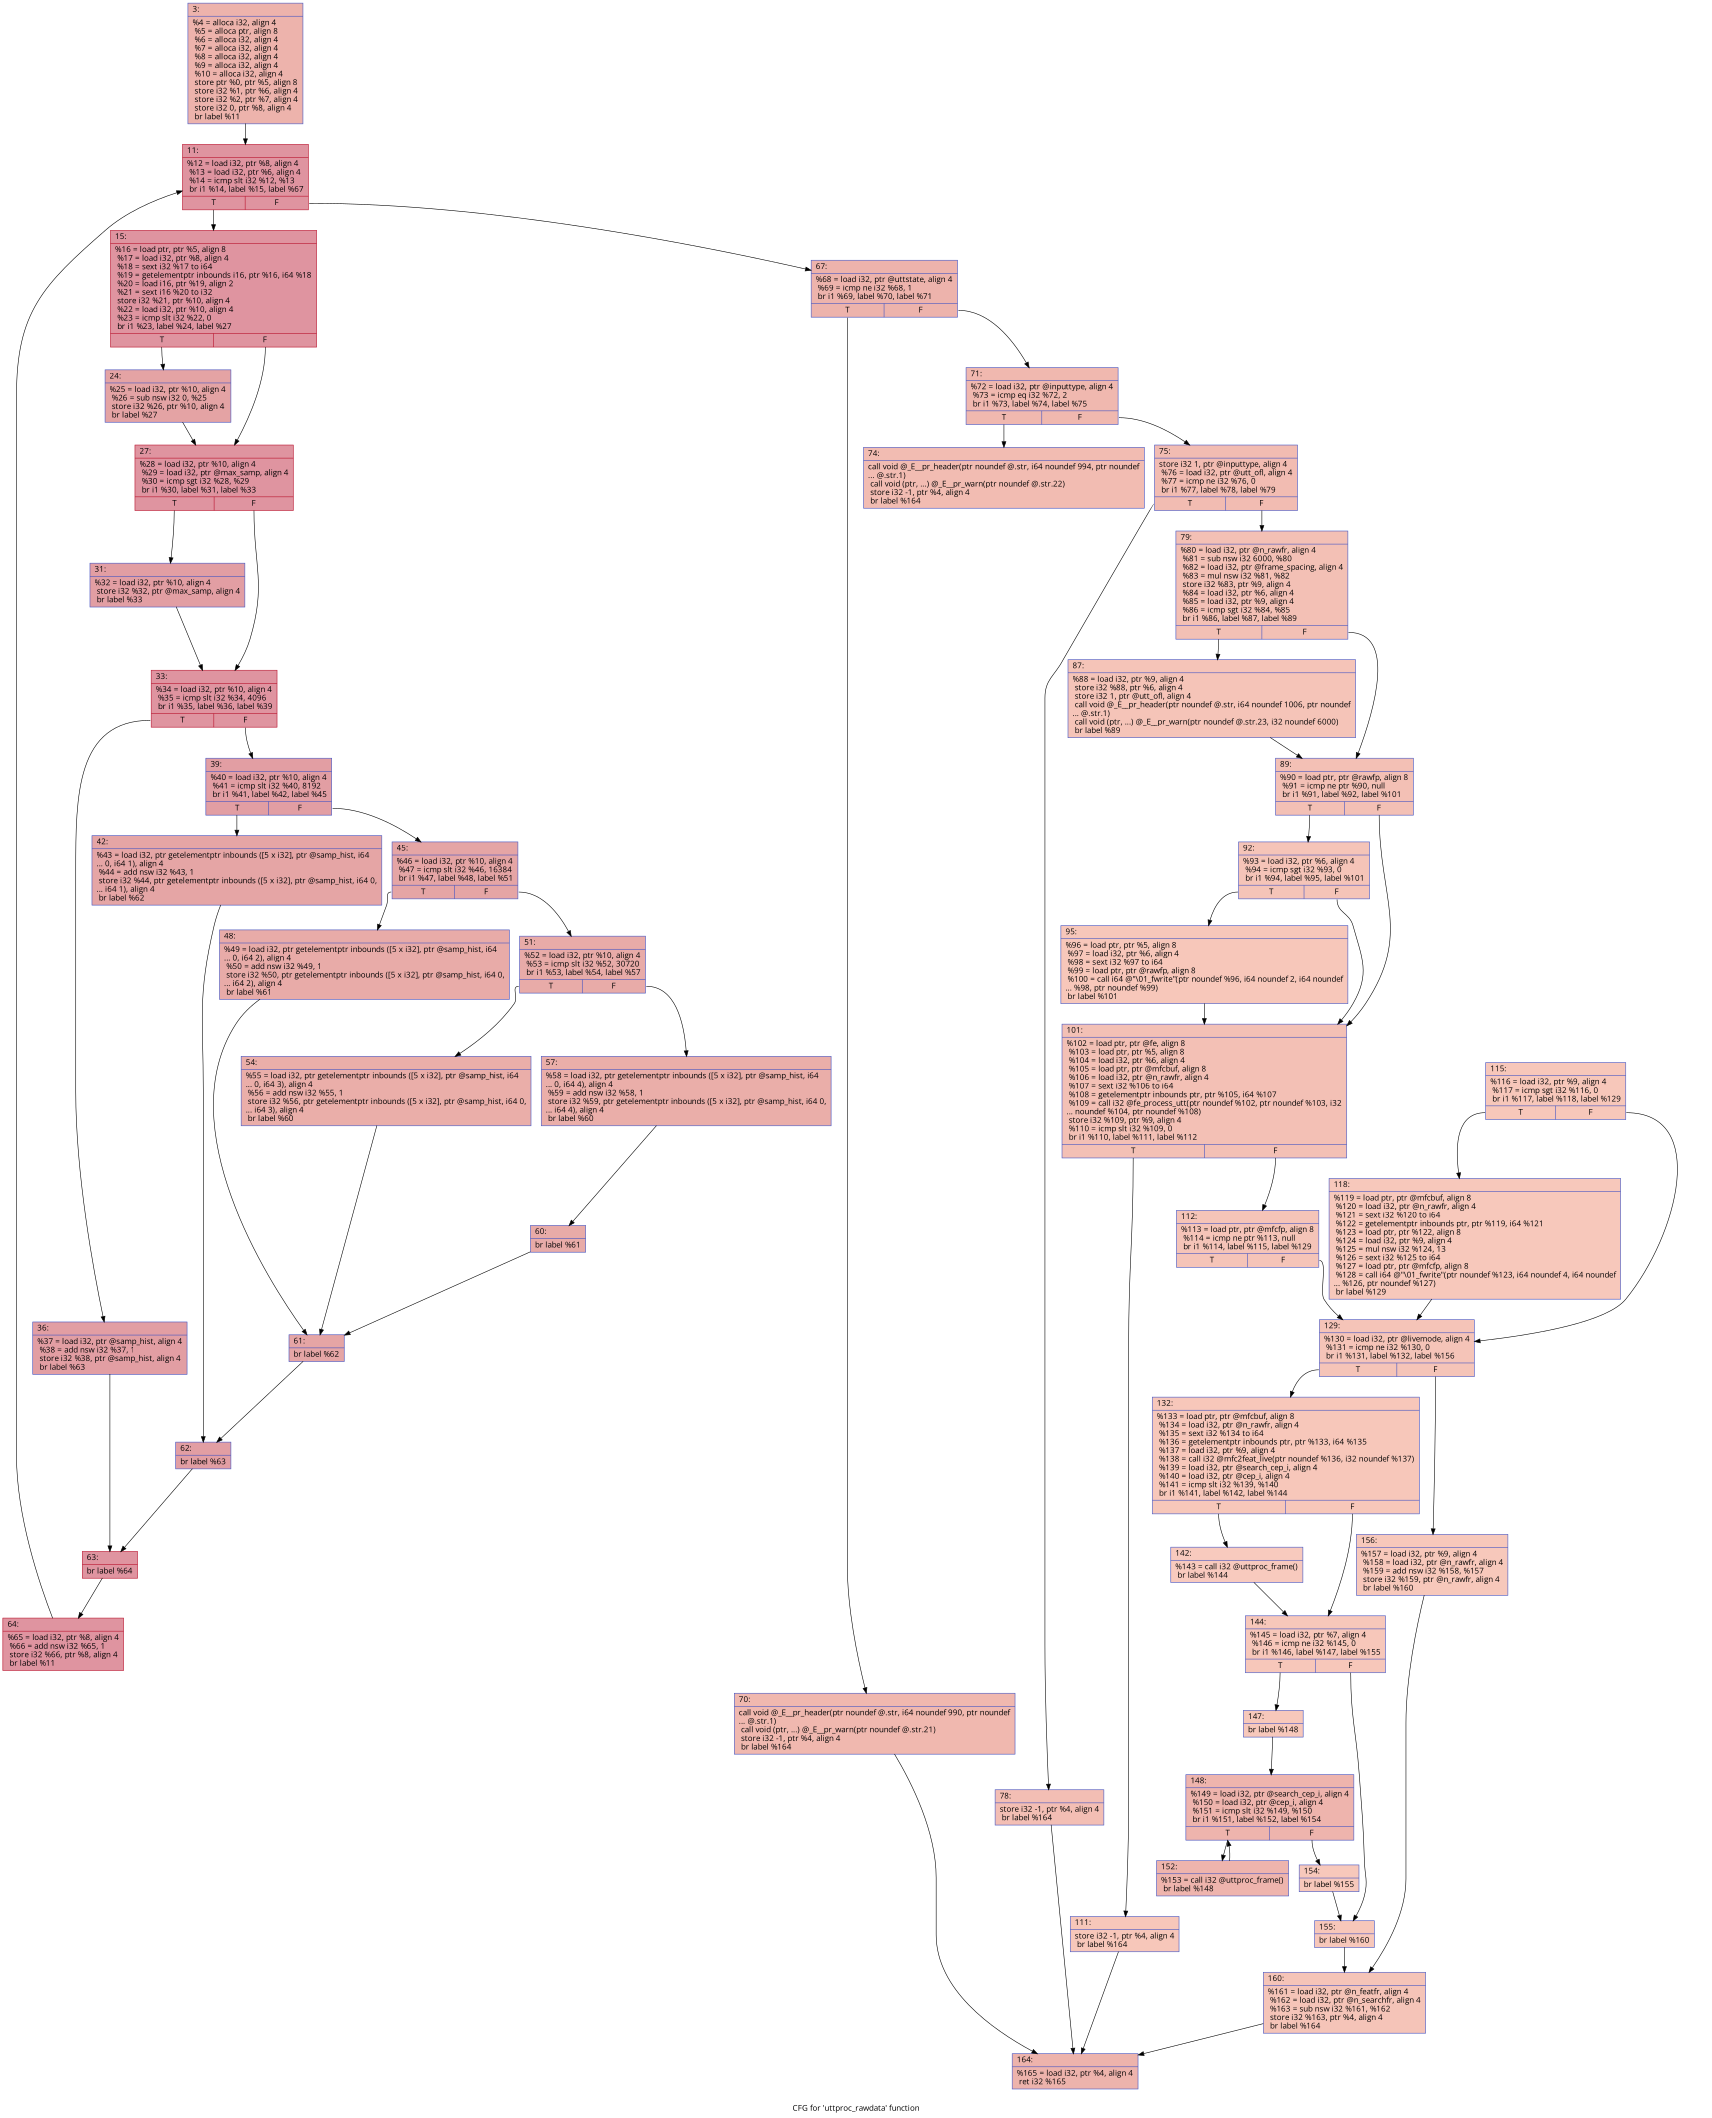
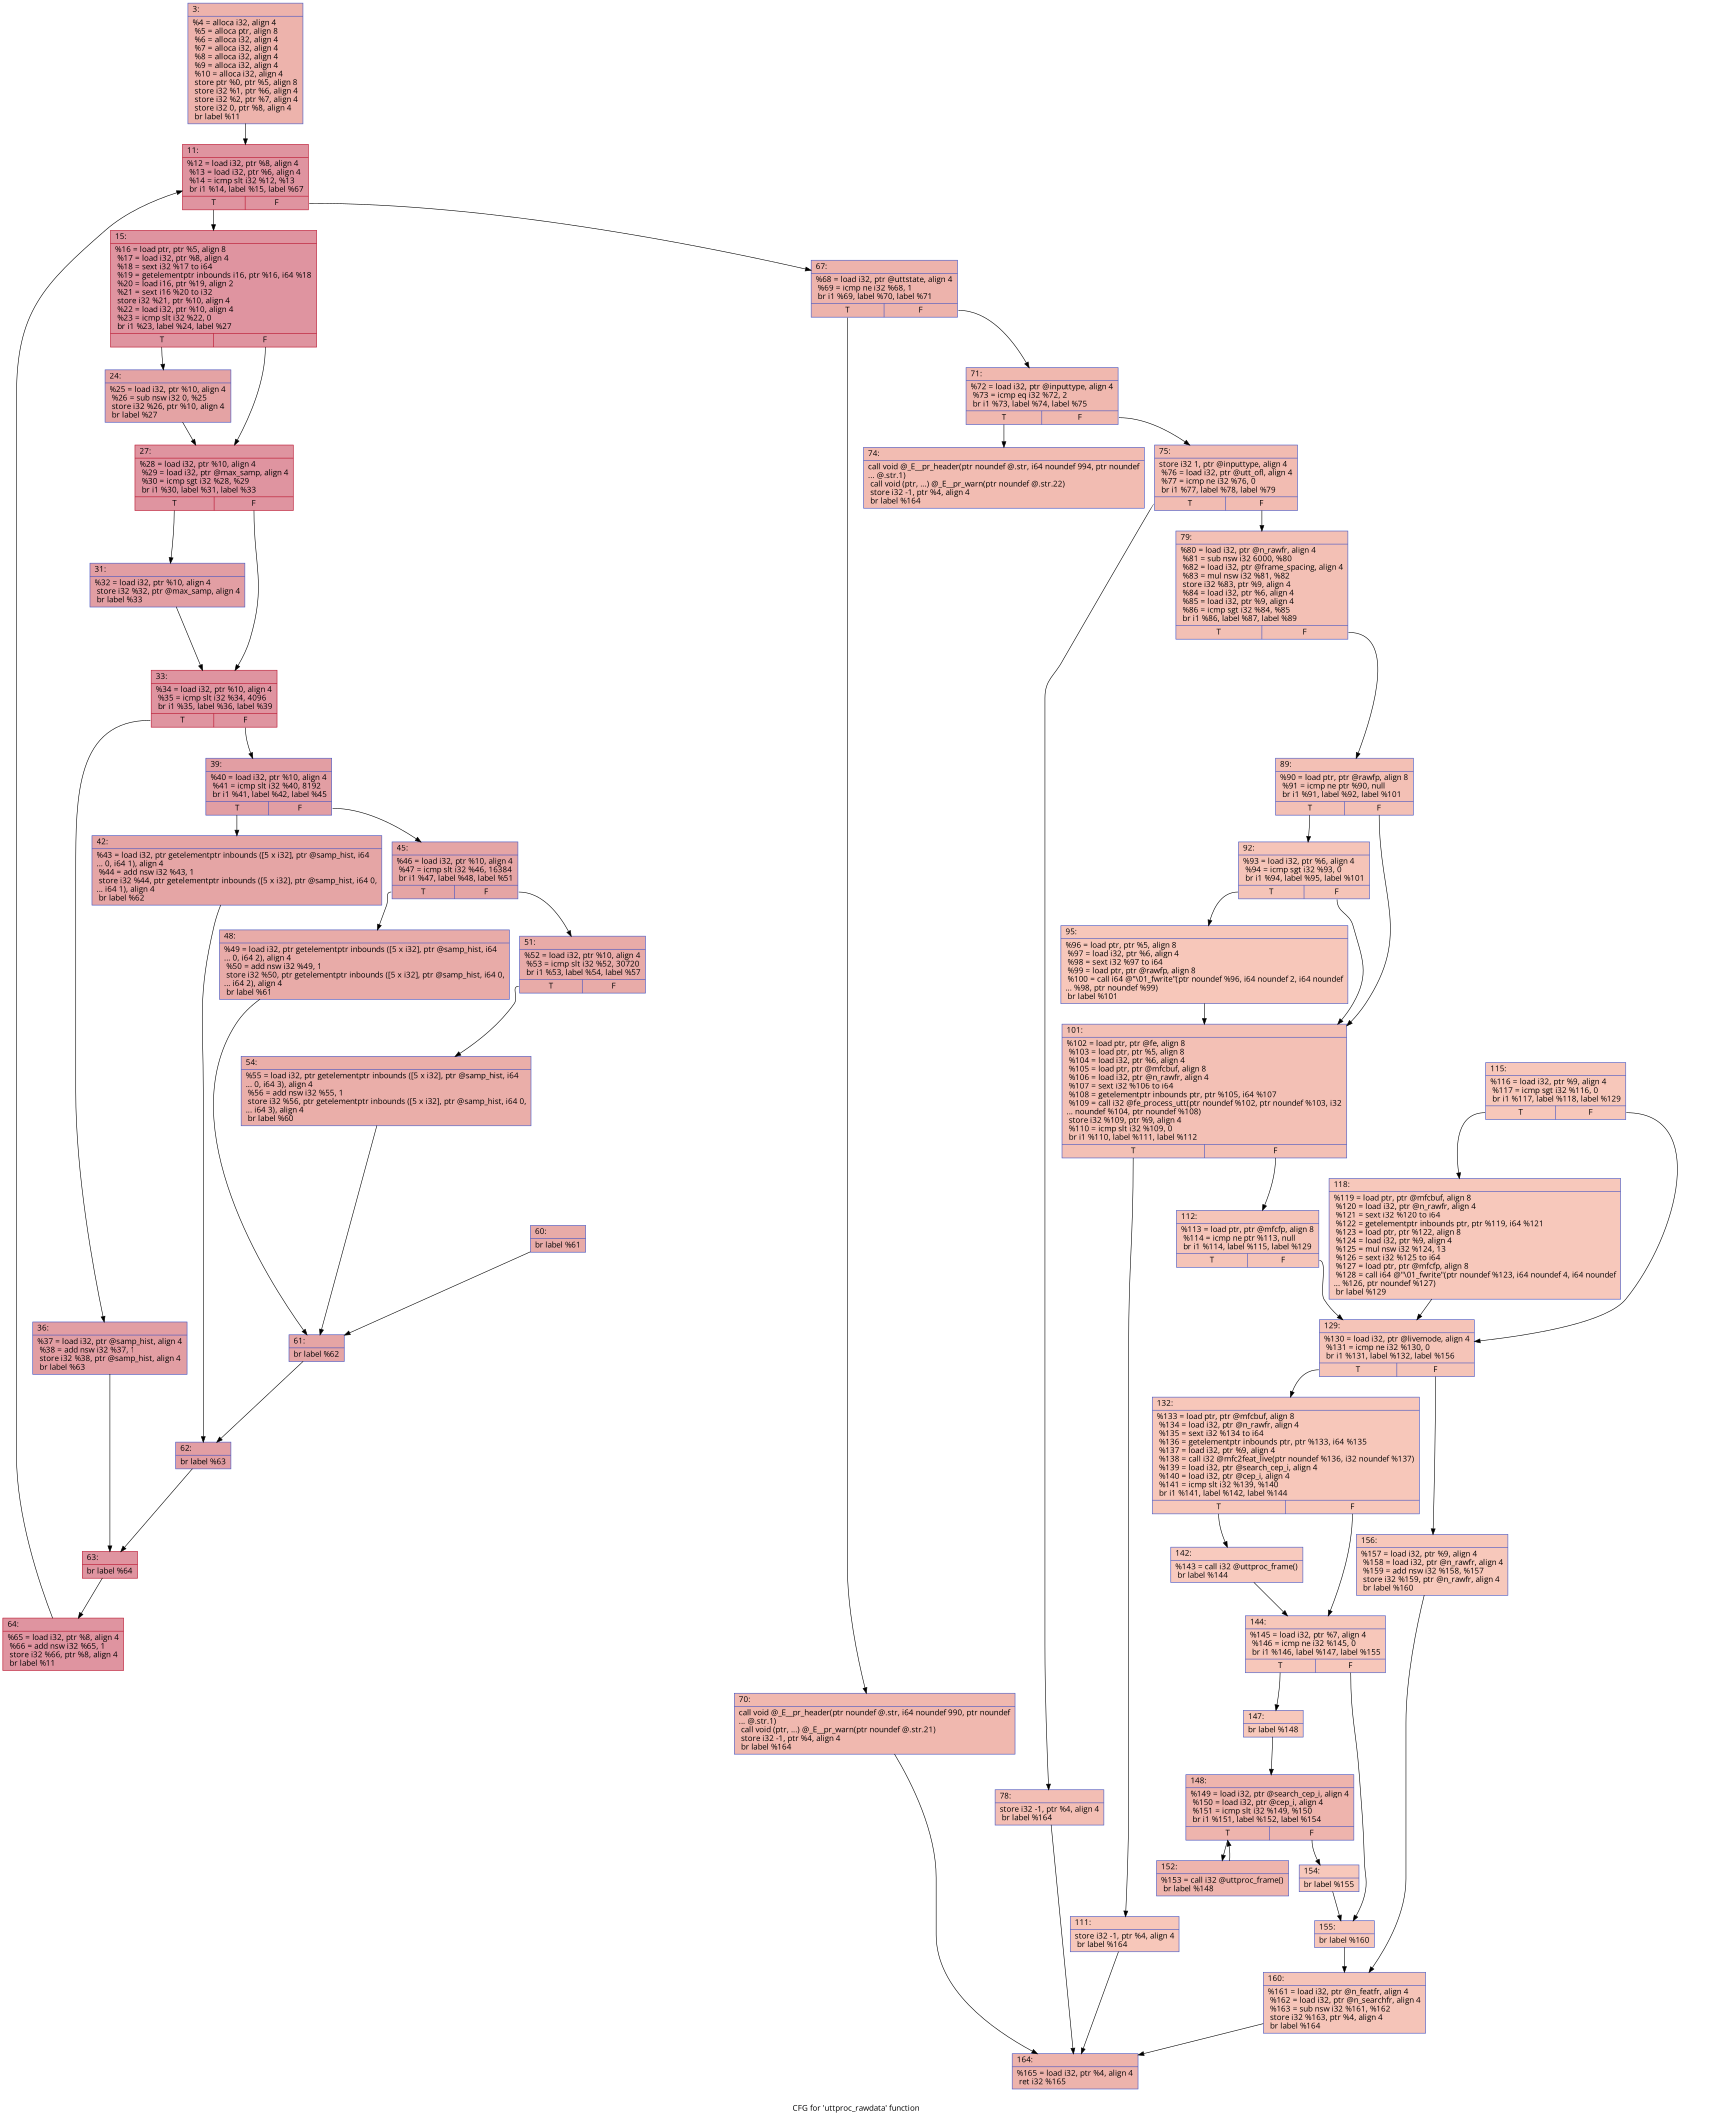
node "87:": removed
node "57:": removed
